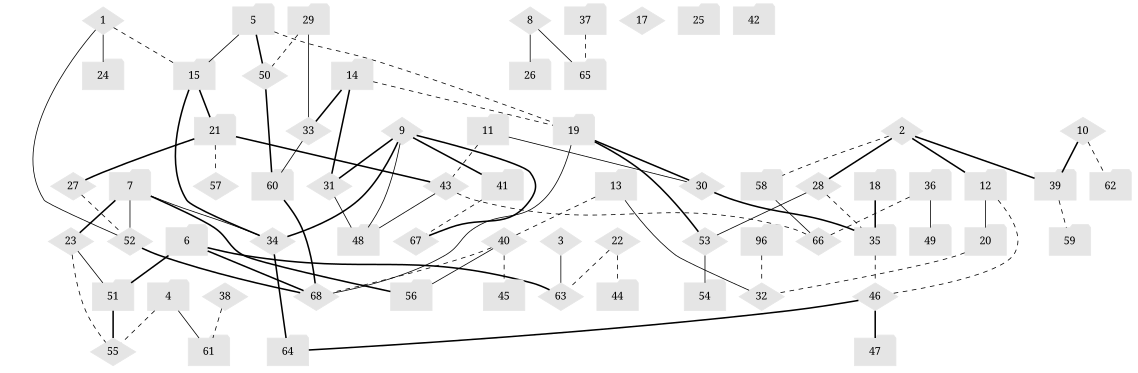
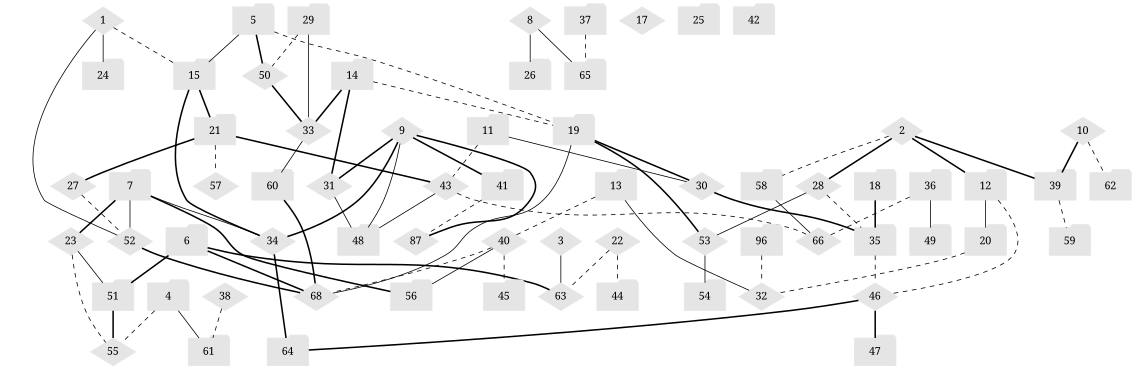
edge "50" -- "60": now "50" -- "33"
node "67": label "67" -> "87"
